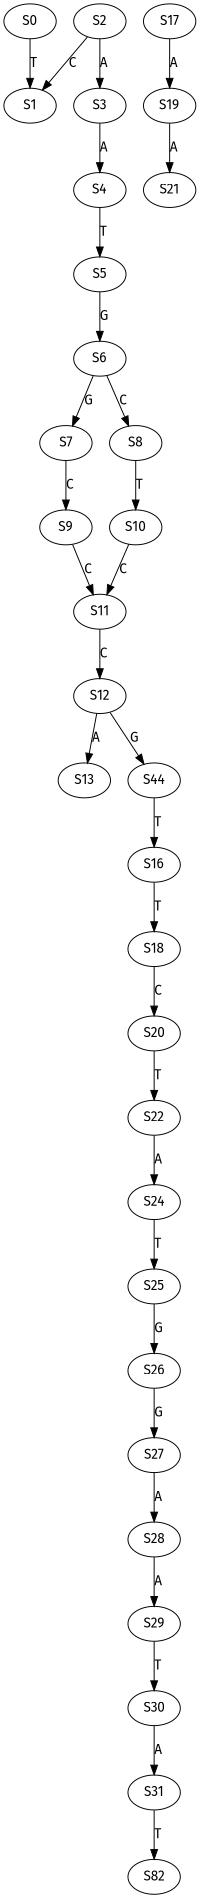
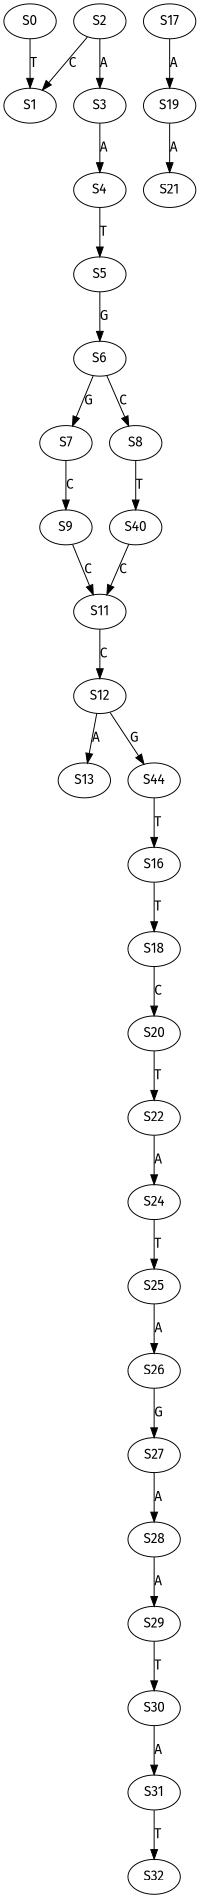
node "S10": label "S10" -> "S40"
edge "S25" -> "S26": label "G" -> "A"
node "S82": label "S82" -> "S32"
